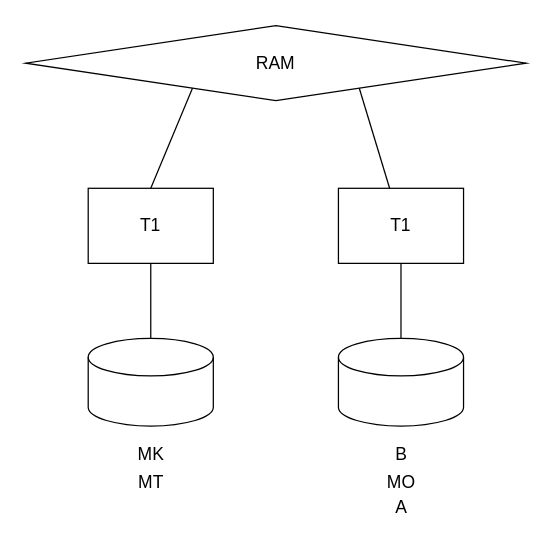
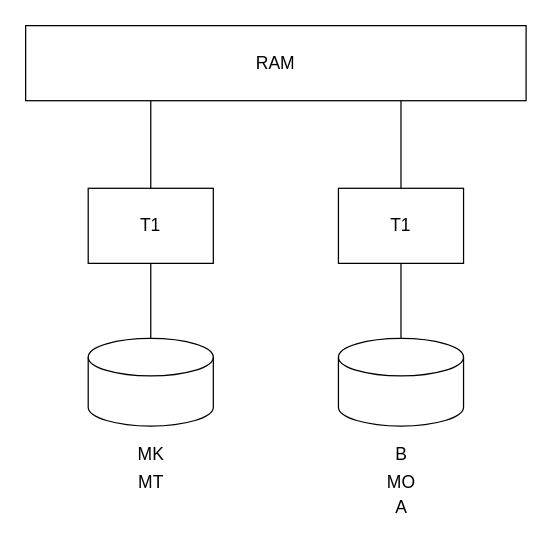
node "RAM": shape diamond -> rectangle
